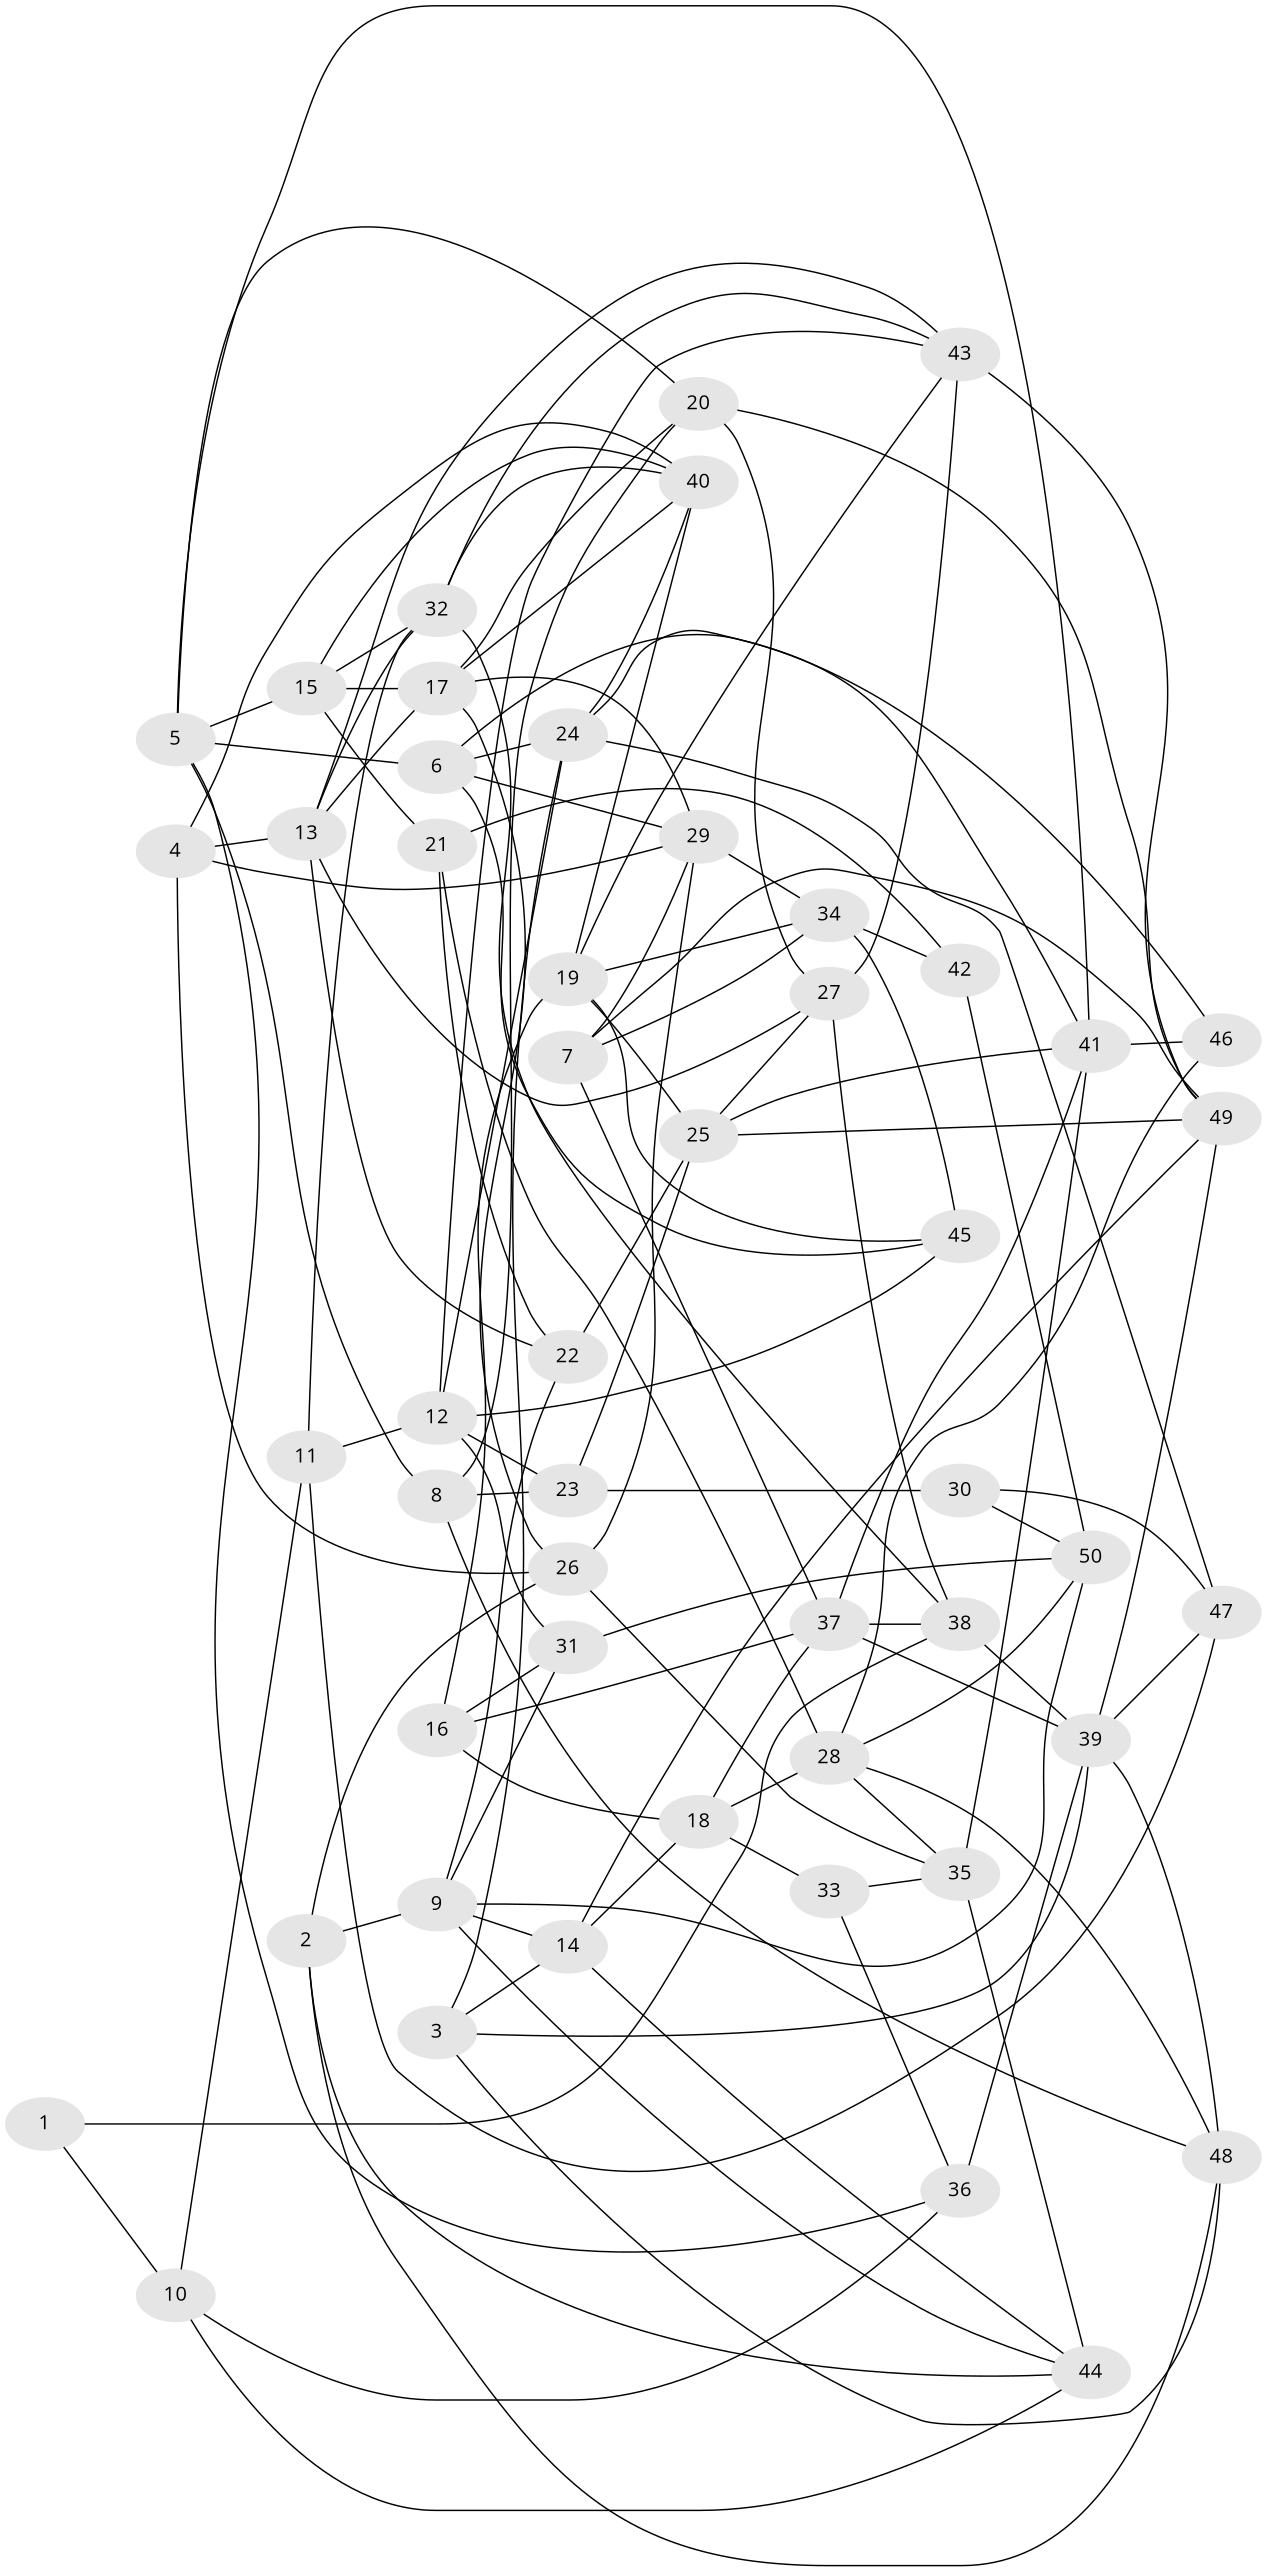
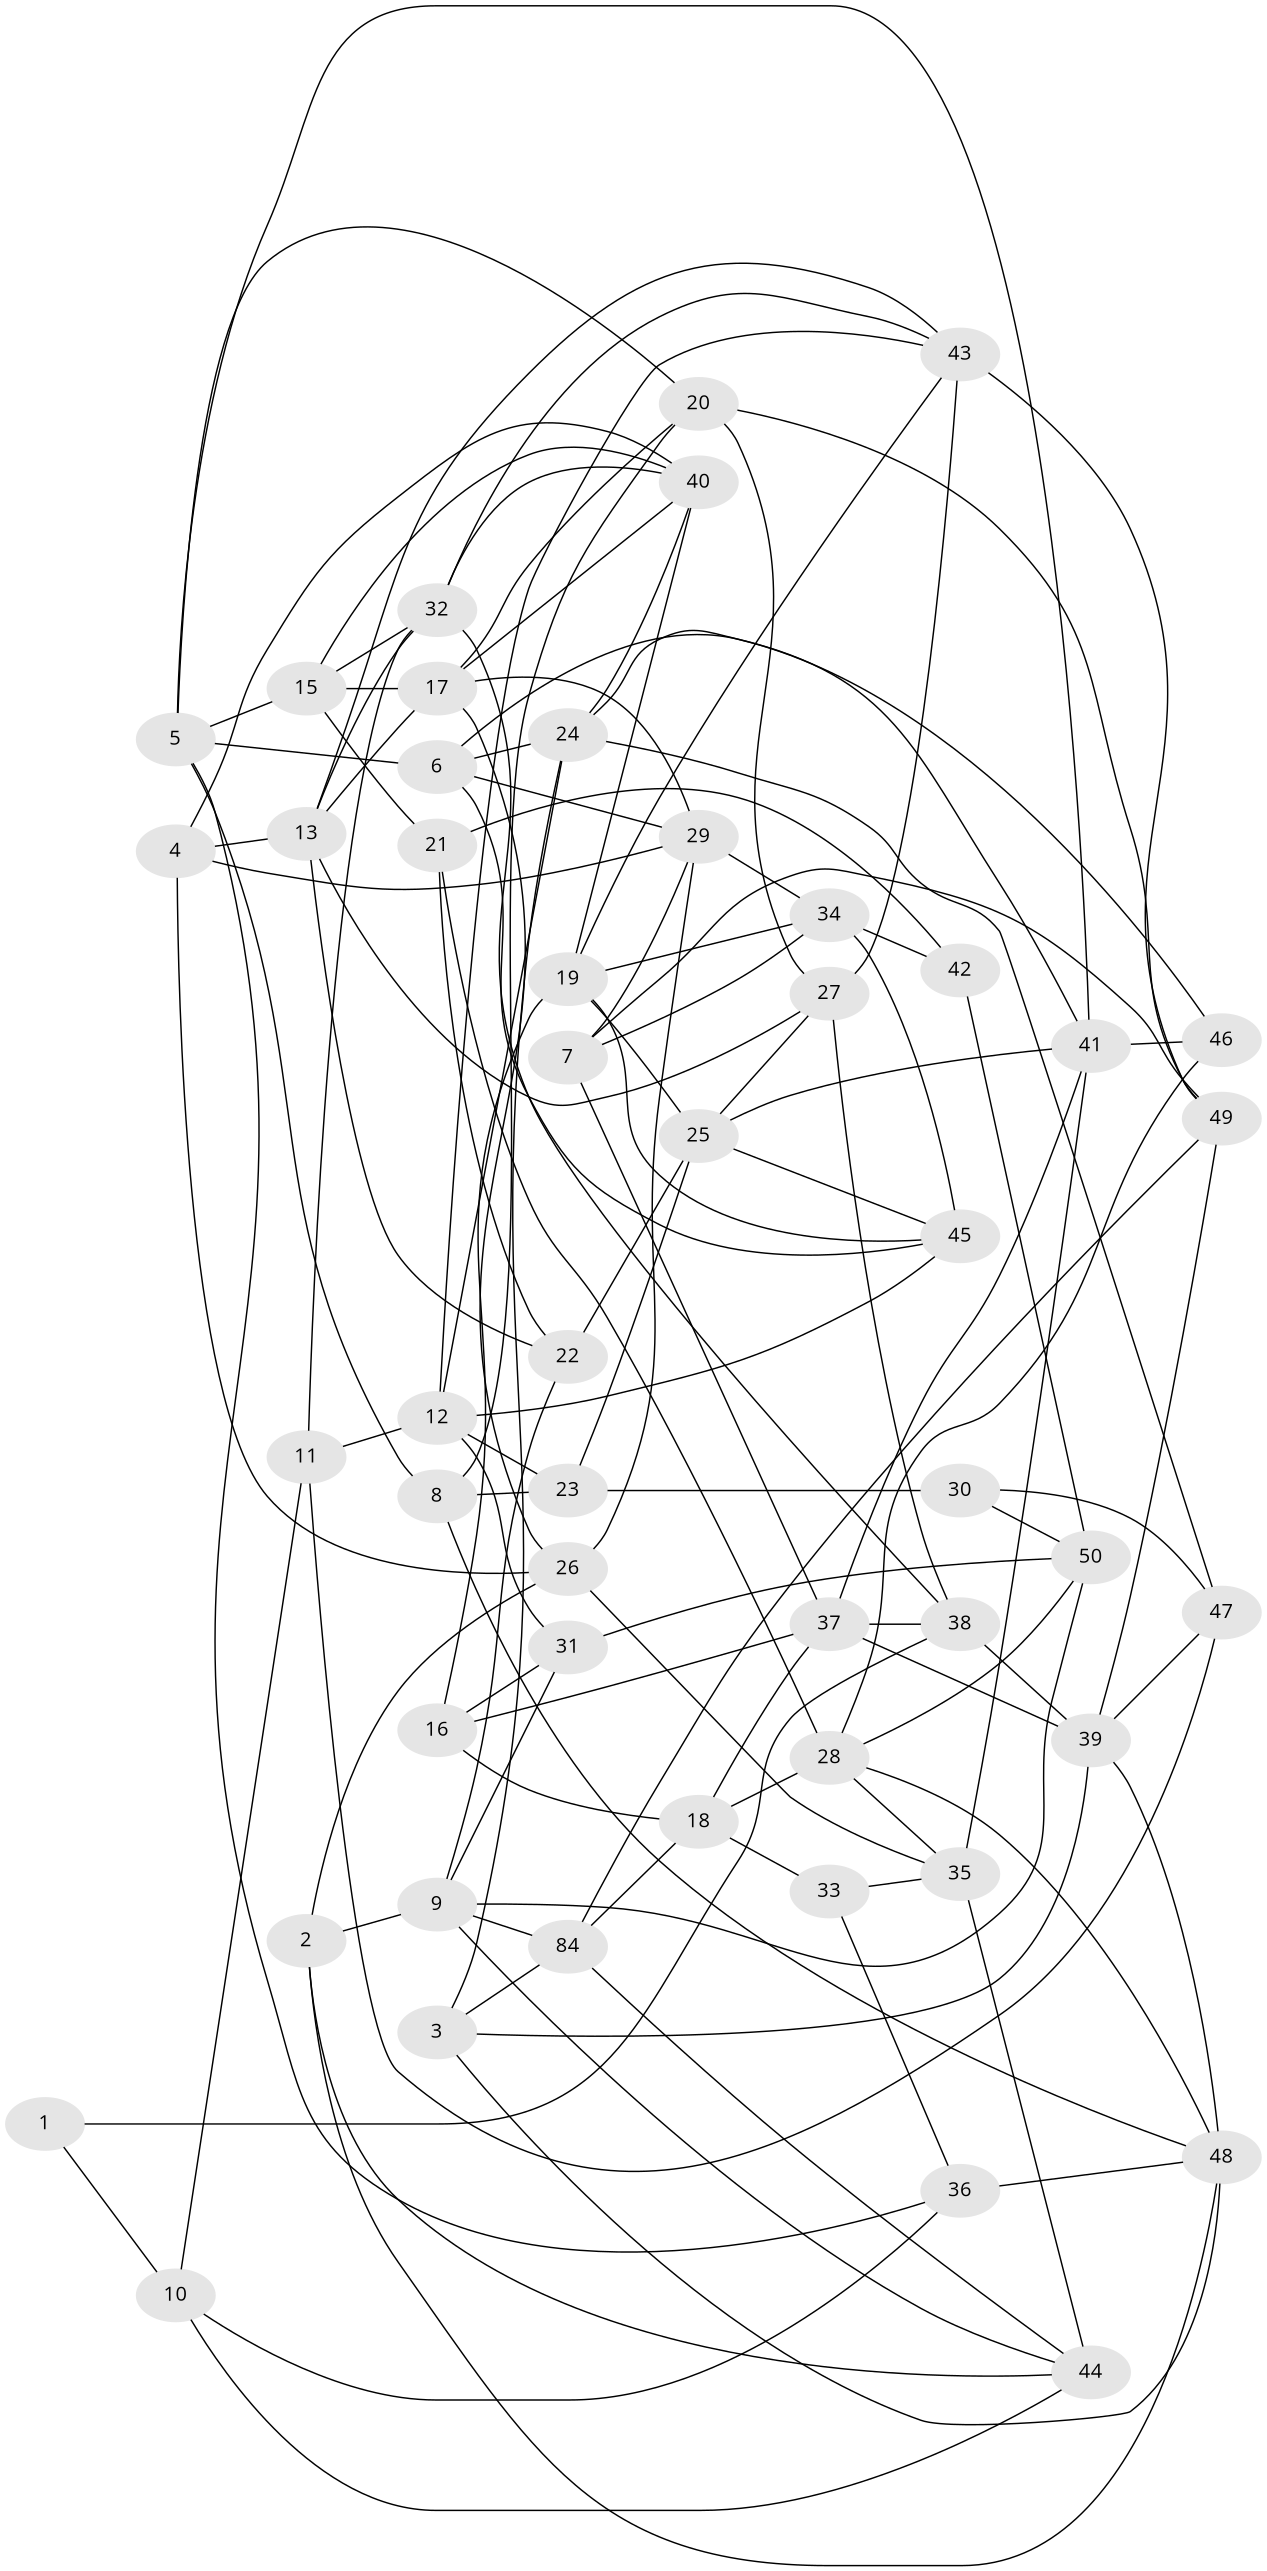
edge "49" -- "25": now "45" -- "25"
node "14": label "14" -> "84"
edge "39" -- "36": now "48" -- "36"
